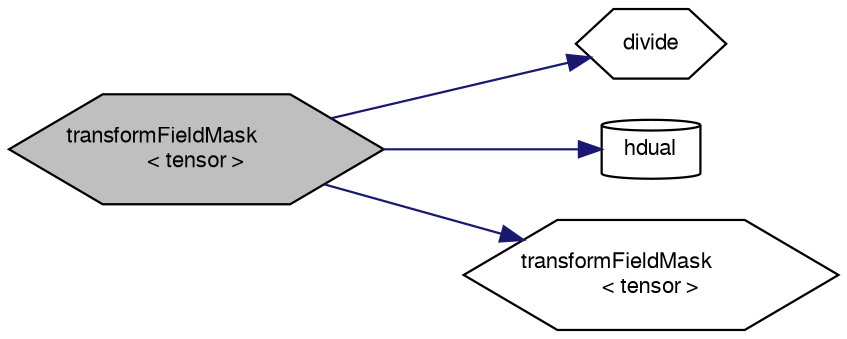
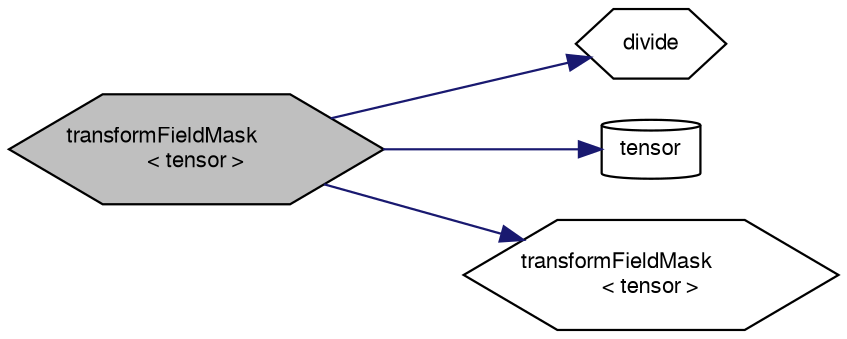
node "hdual": label "hdual" -> "tensor"
